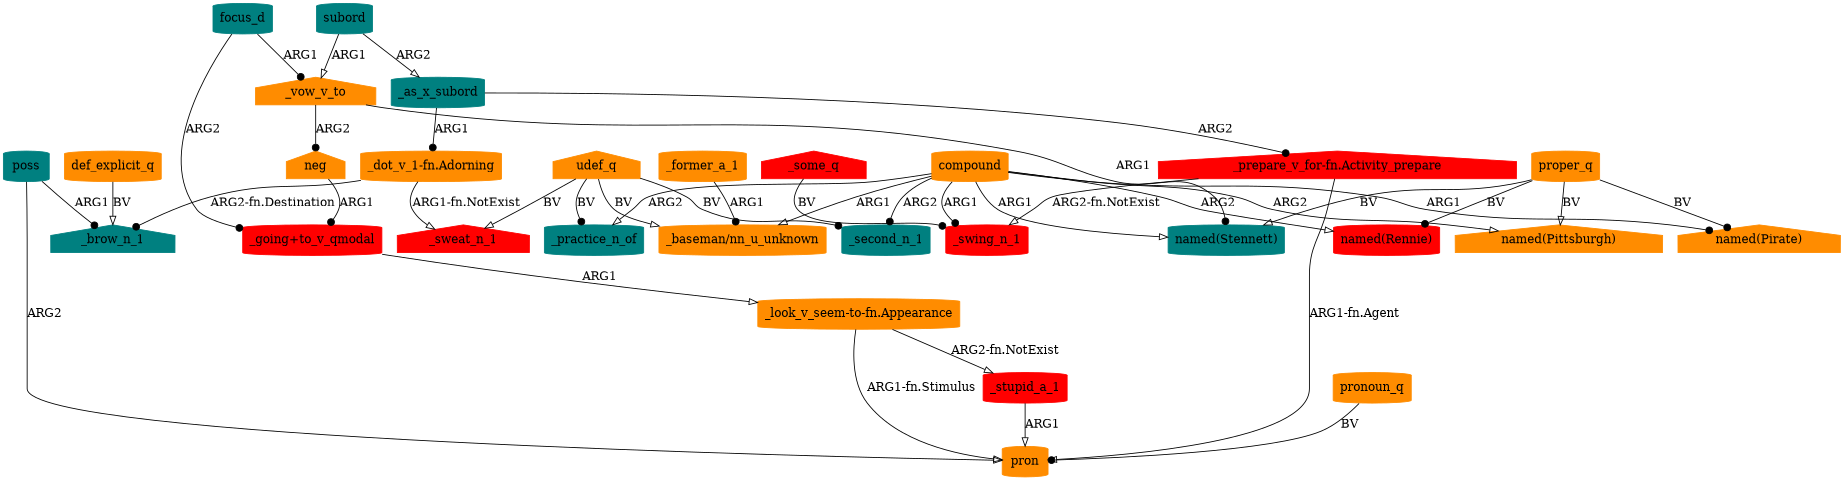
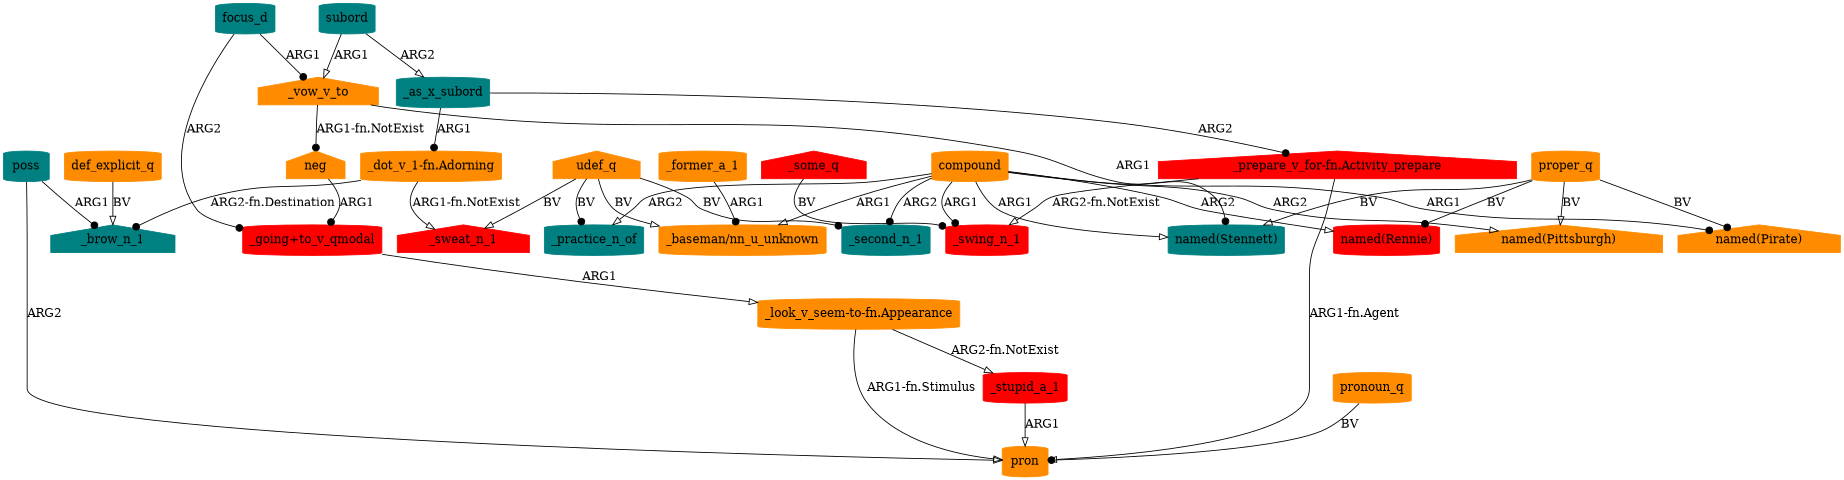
edge "_vow_v_to" -> "neg": label "ARG2" -> "ARG1-fn.NotExist"
